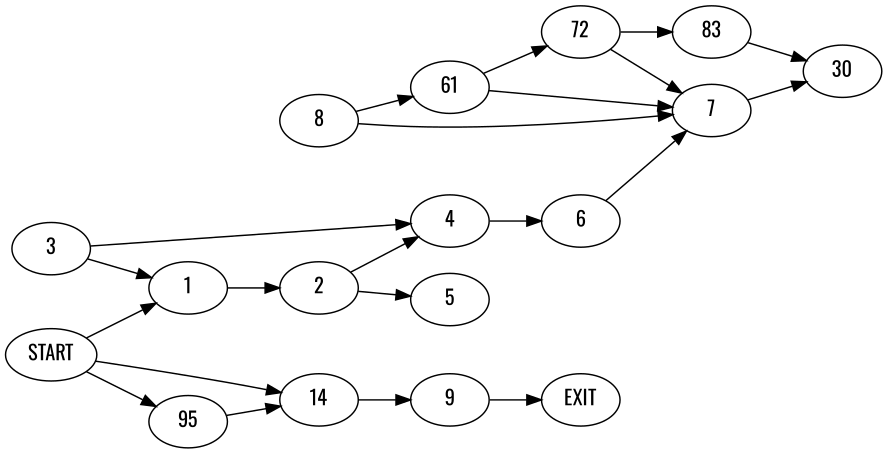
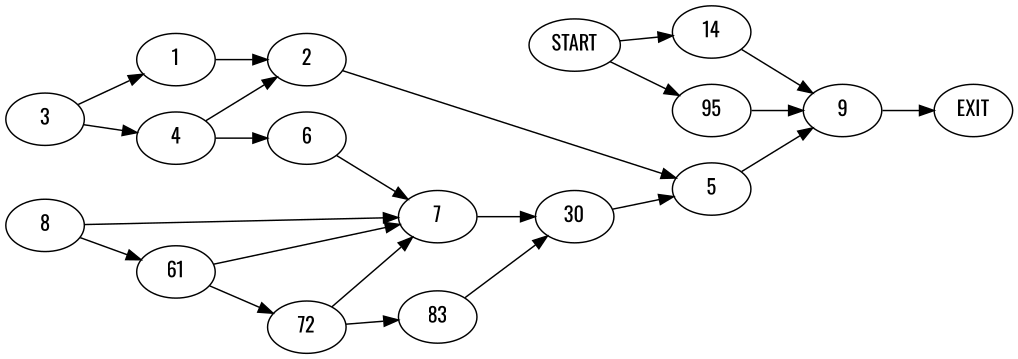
edge "5" -> "9": added
edge "30" -> "5": added
edge "2" -> "4": reversed
edge "START" -> "1": removed
edge "95" -> "14": now "95" -> "9"
